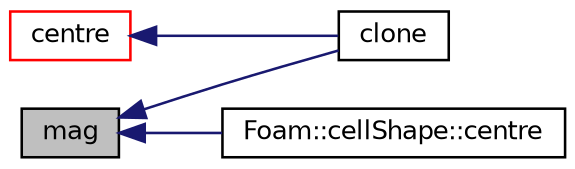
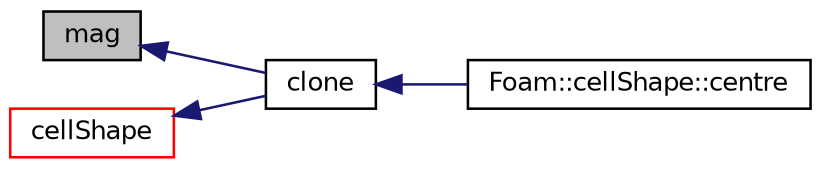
node "centre": label "centre" -> "cellShape"
edge "Foam::cellShape::centre" -> "mag": now "Foam::cellShape::centre" -> "clone"
